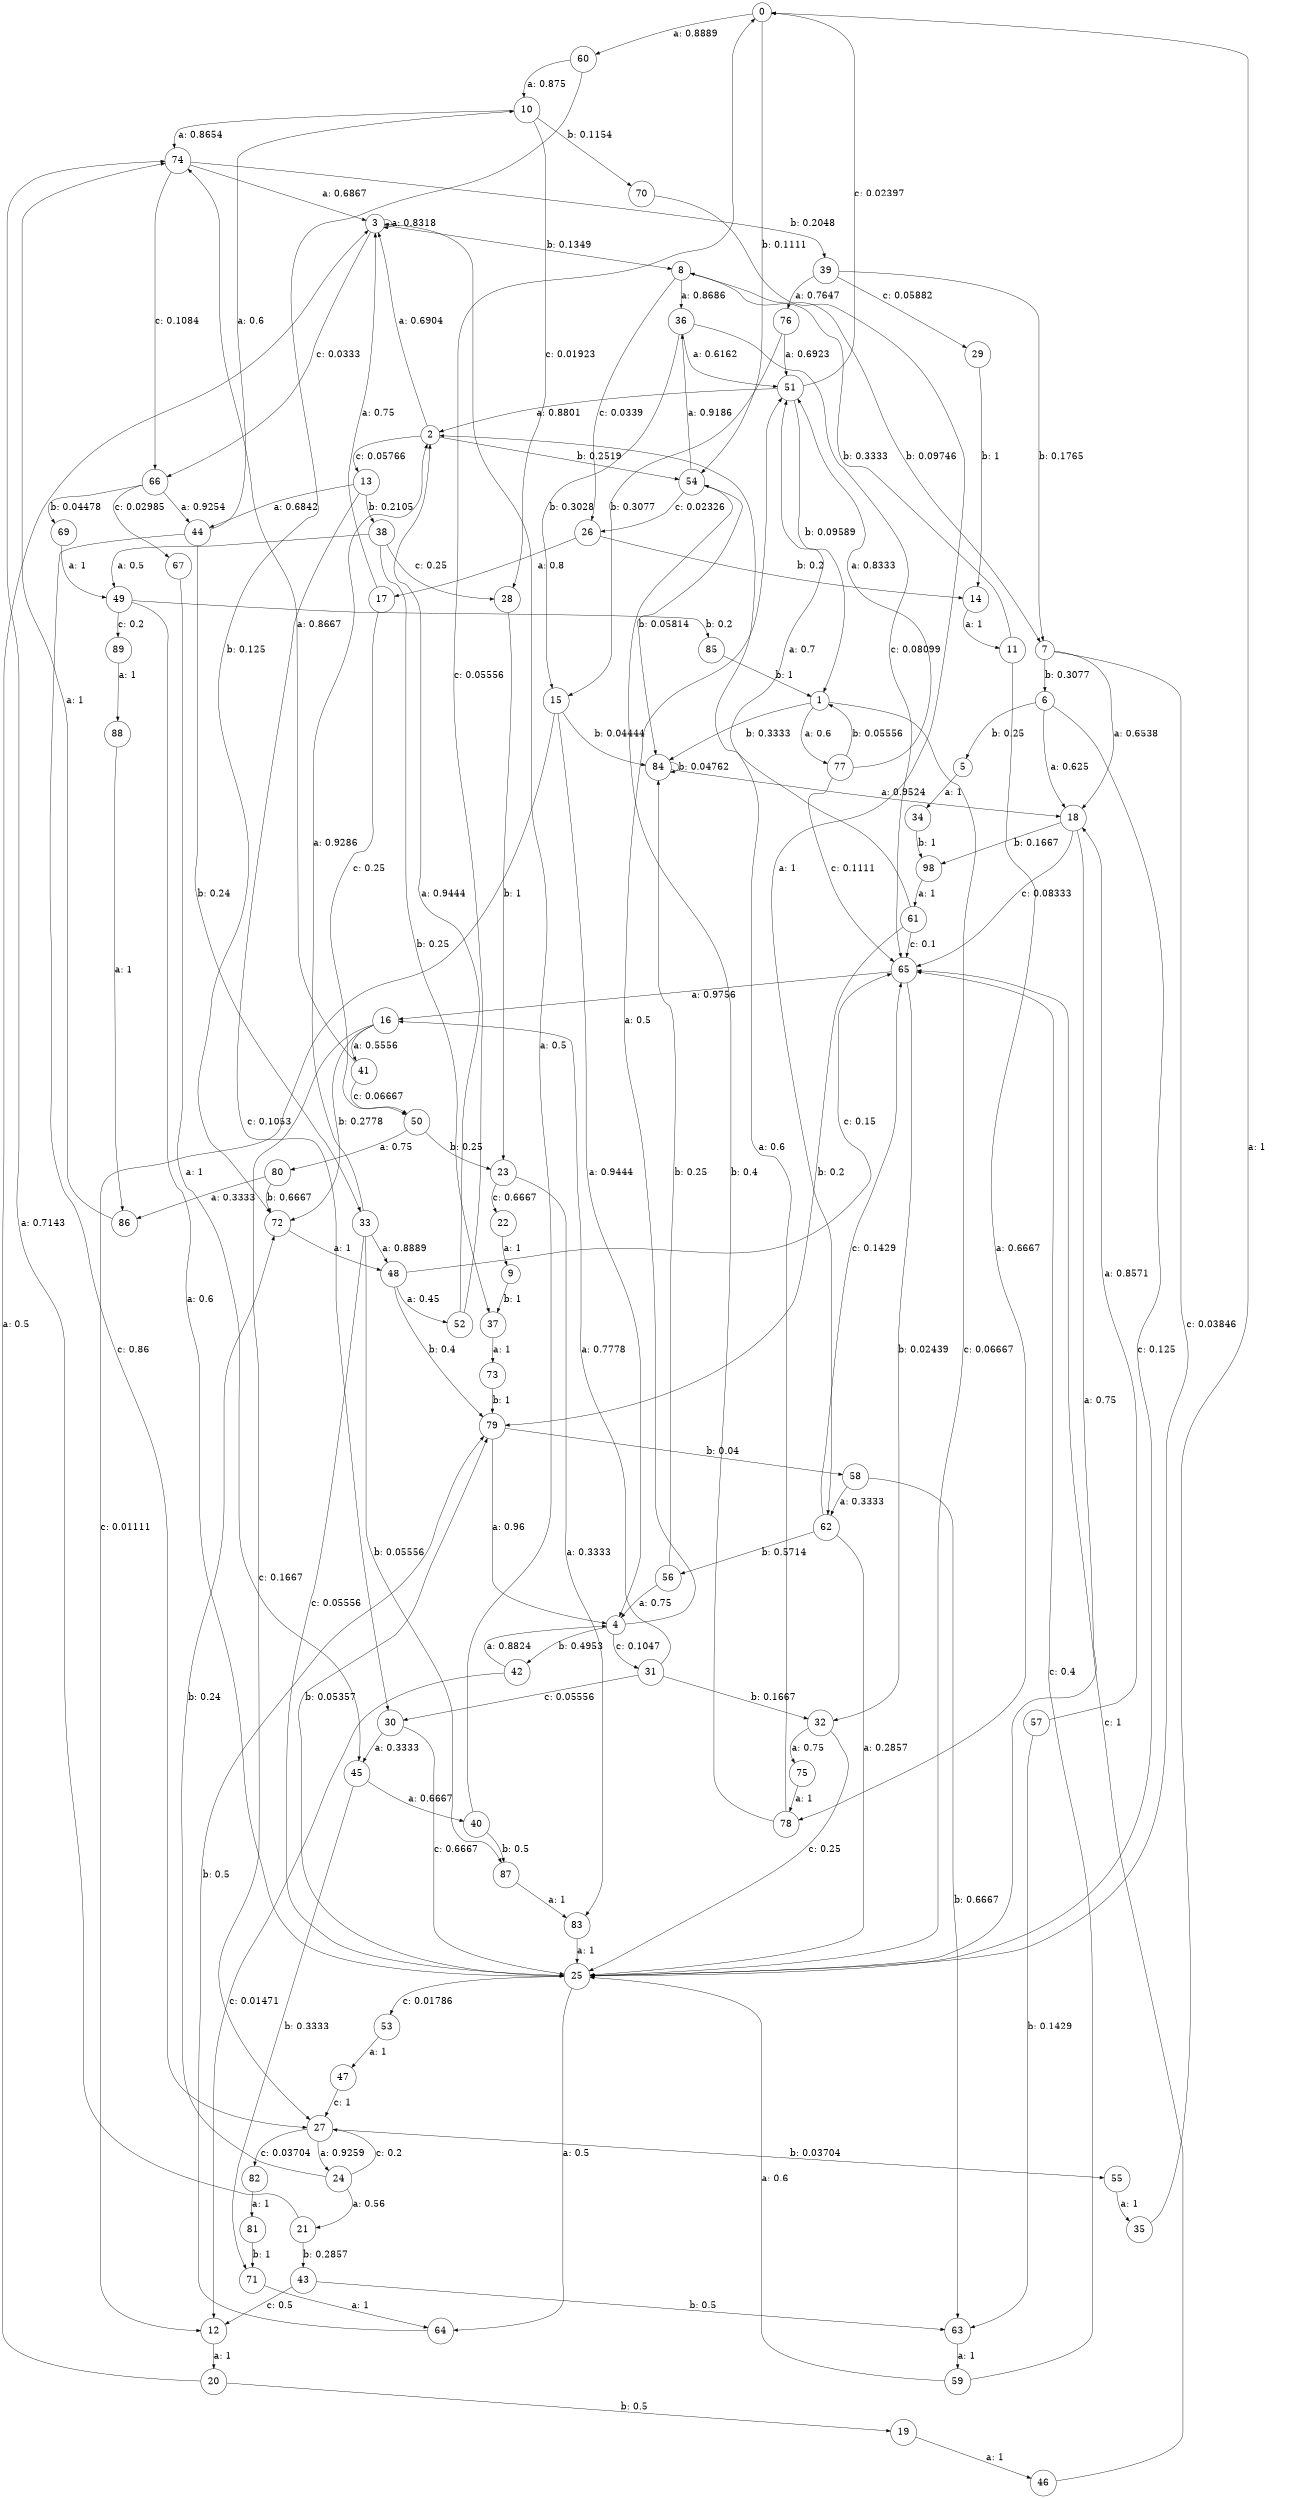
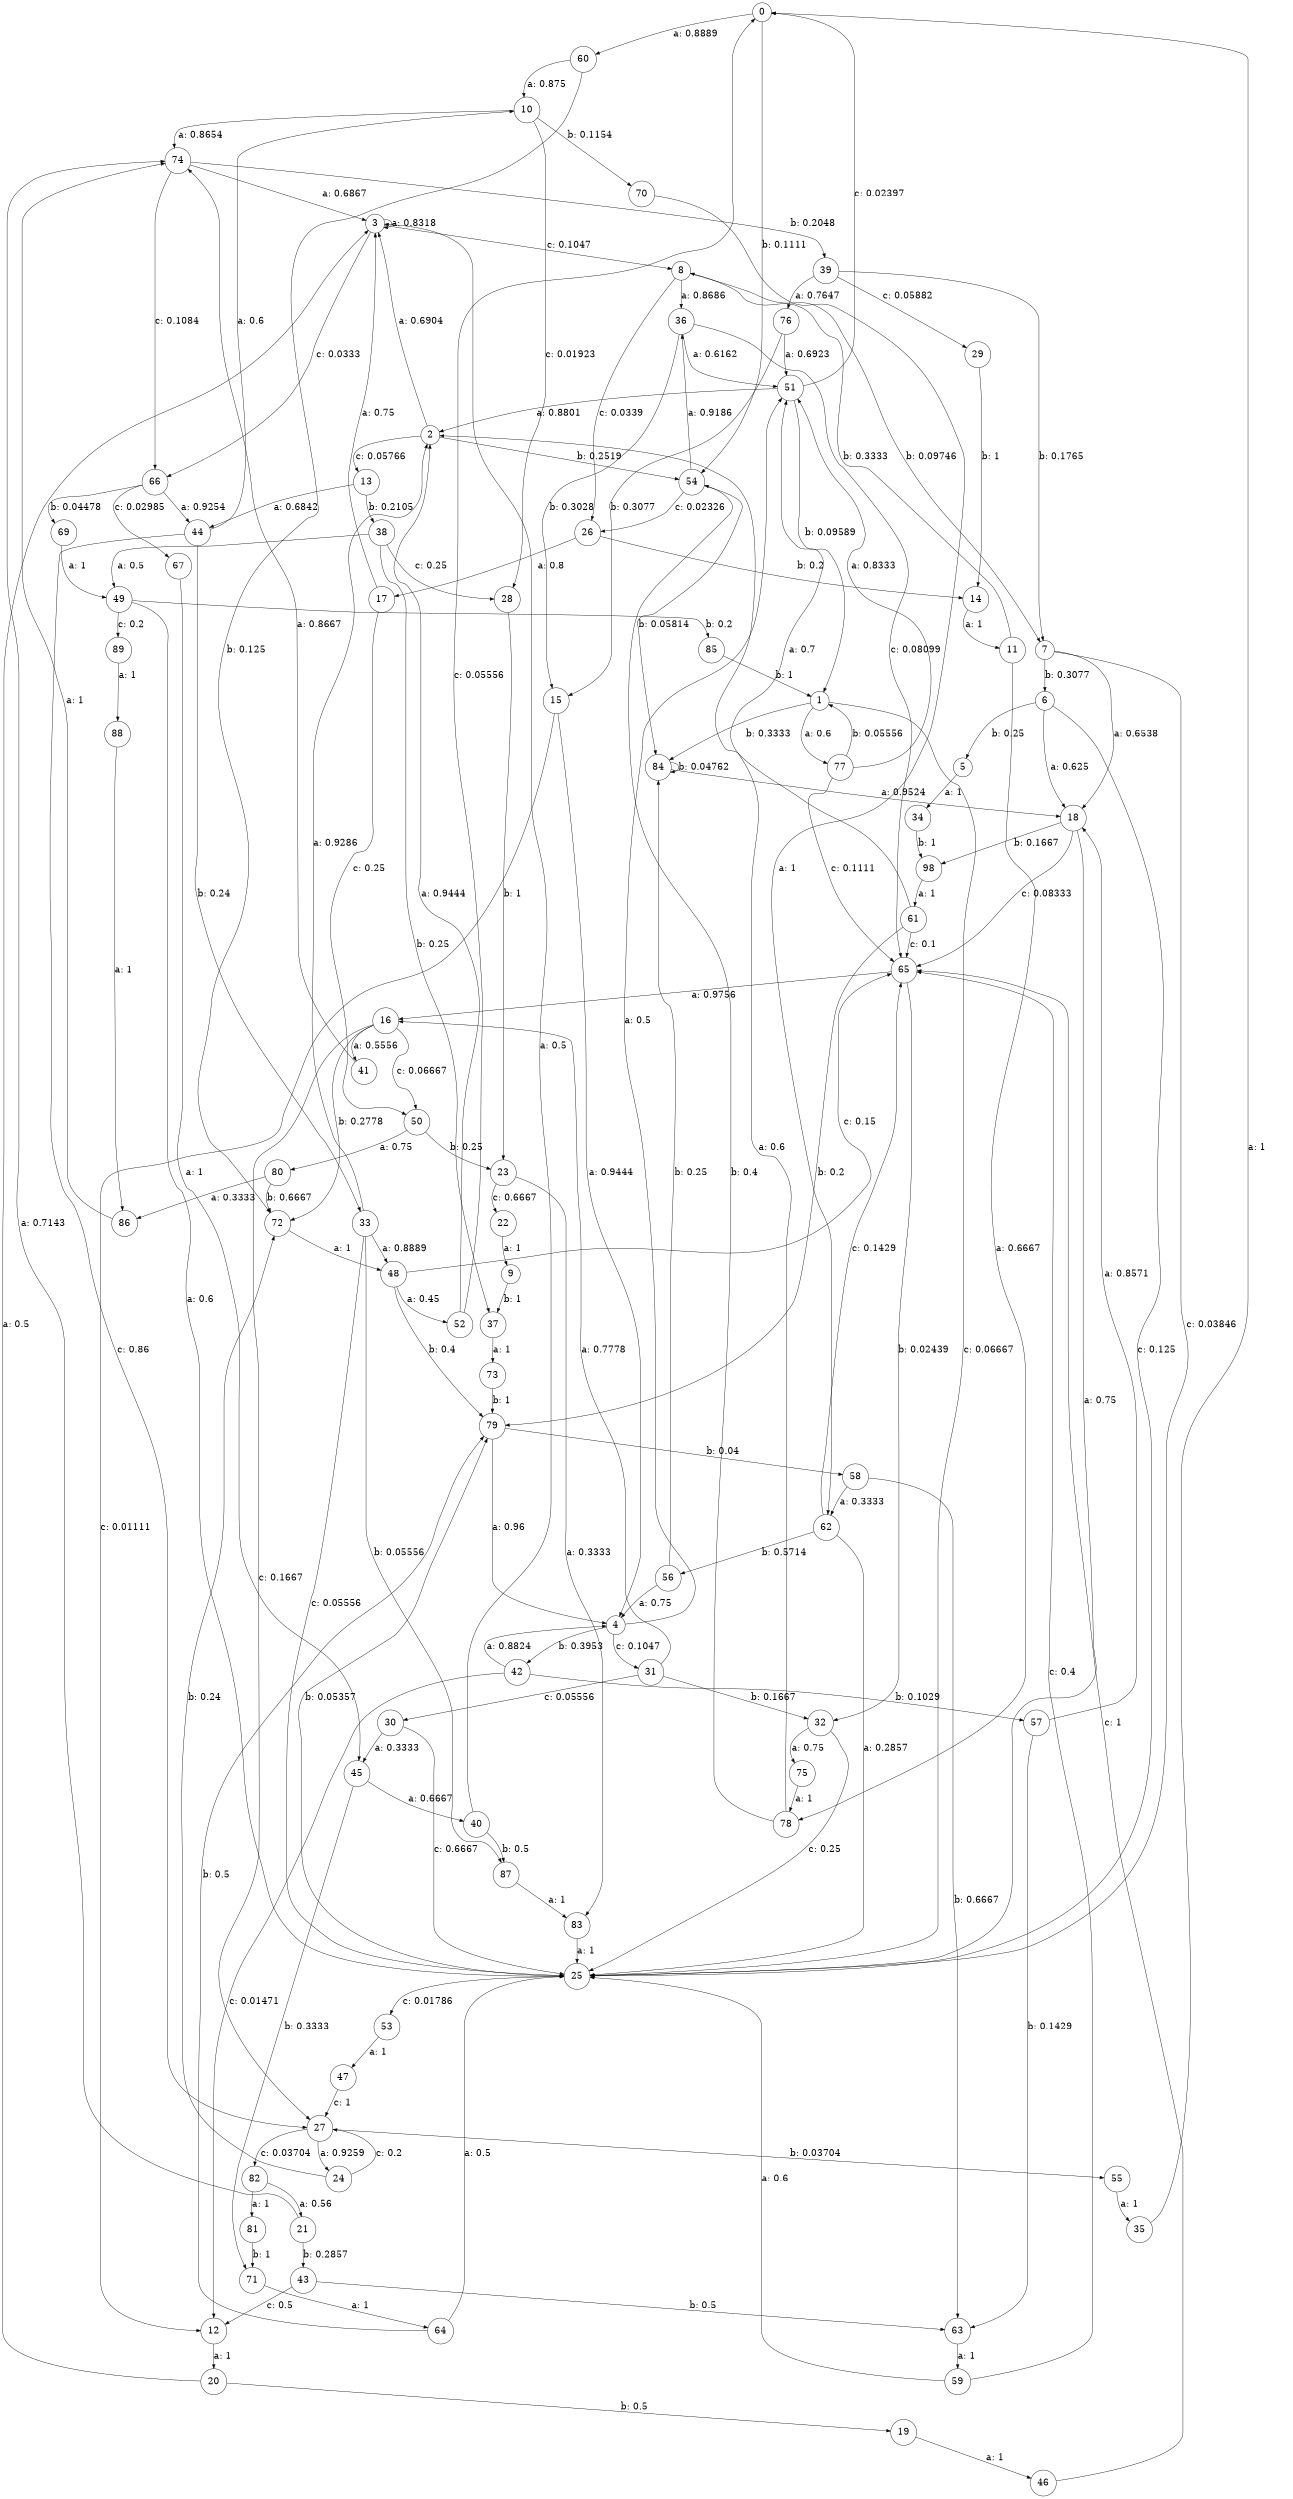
edge "3" -> "8": label "b: 0.1349   " -> "c: 0.1047   "
edge "15" -> "84": removed, label "b: 0.04444"
edge "41" -> "50": now "16" -> "50"
edge "13" -> "30": removed, label "c: 0.1053"
edge "4" -> "42": label "b: 0.4953   " -> "b: 0.3953   "
edge "42" -> "57": added, label "b: 0.1029"
edge "25" -> "64": reversed
edge "24" -> "21": now "82" -> "21"
